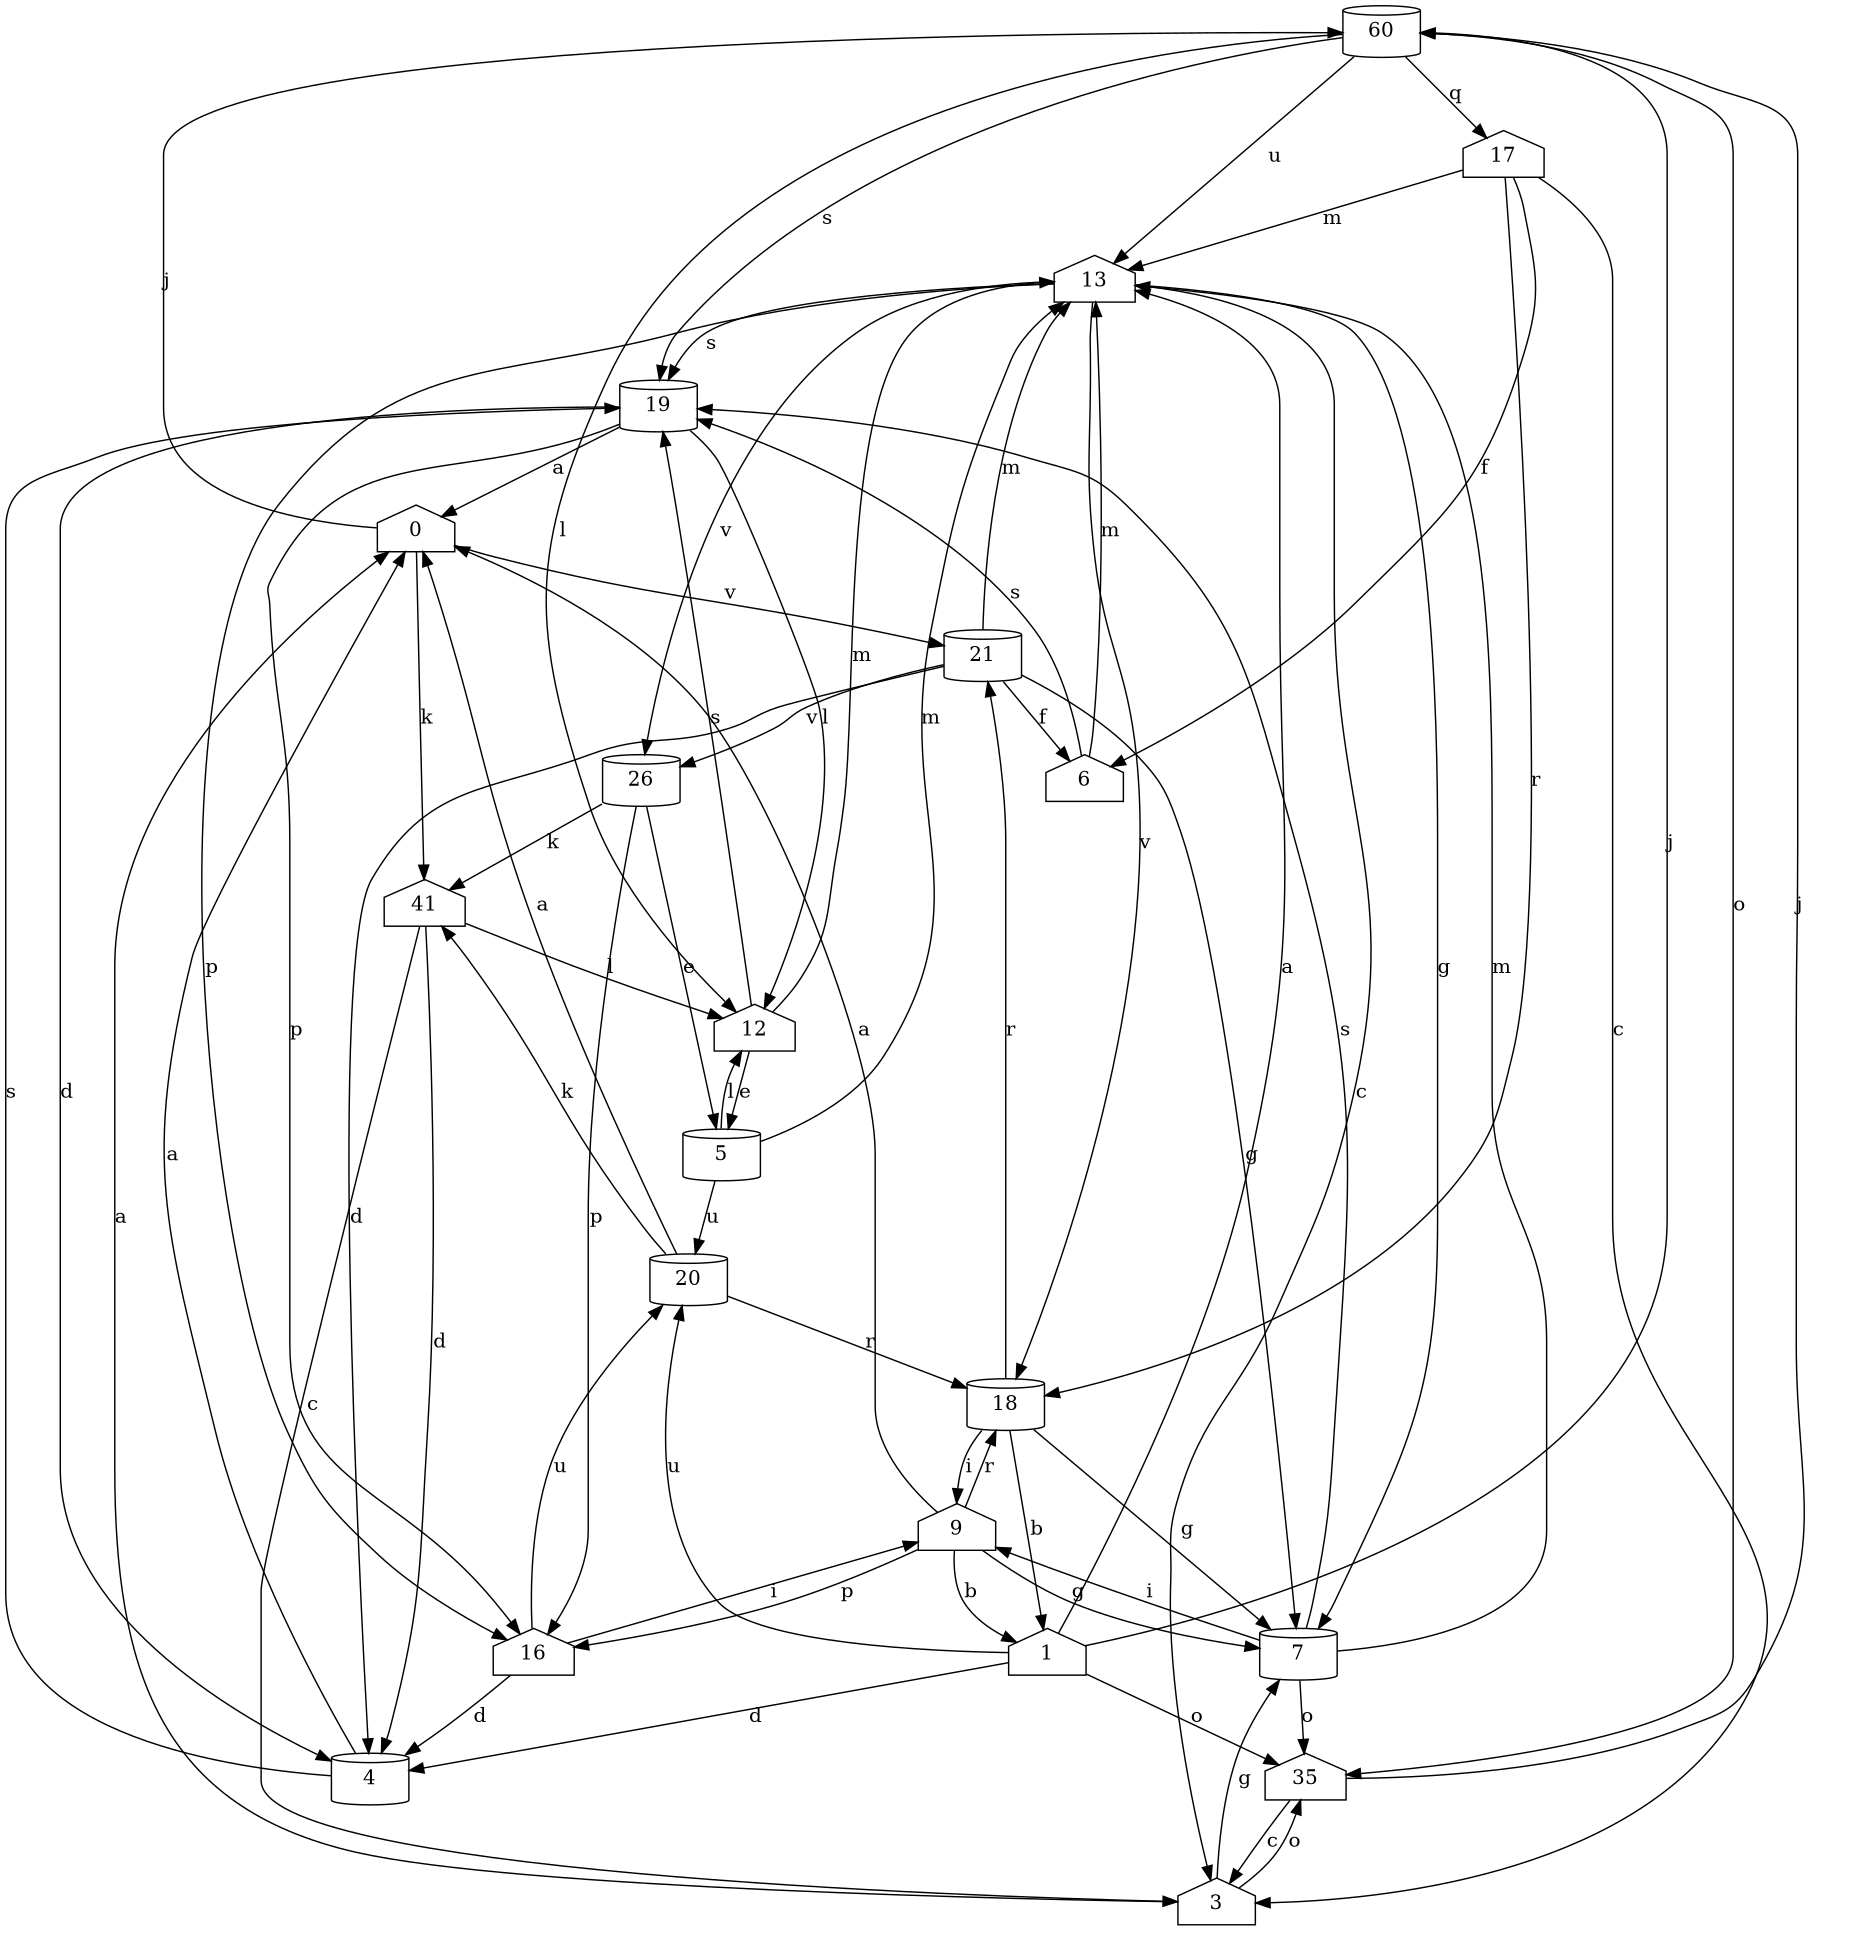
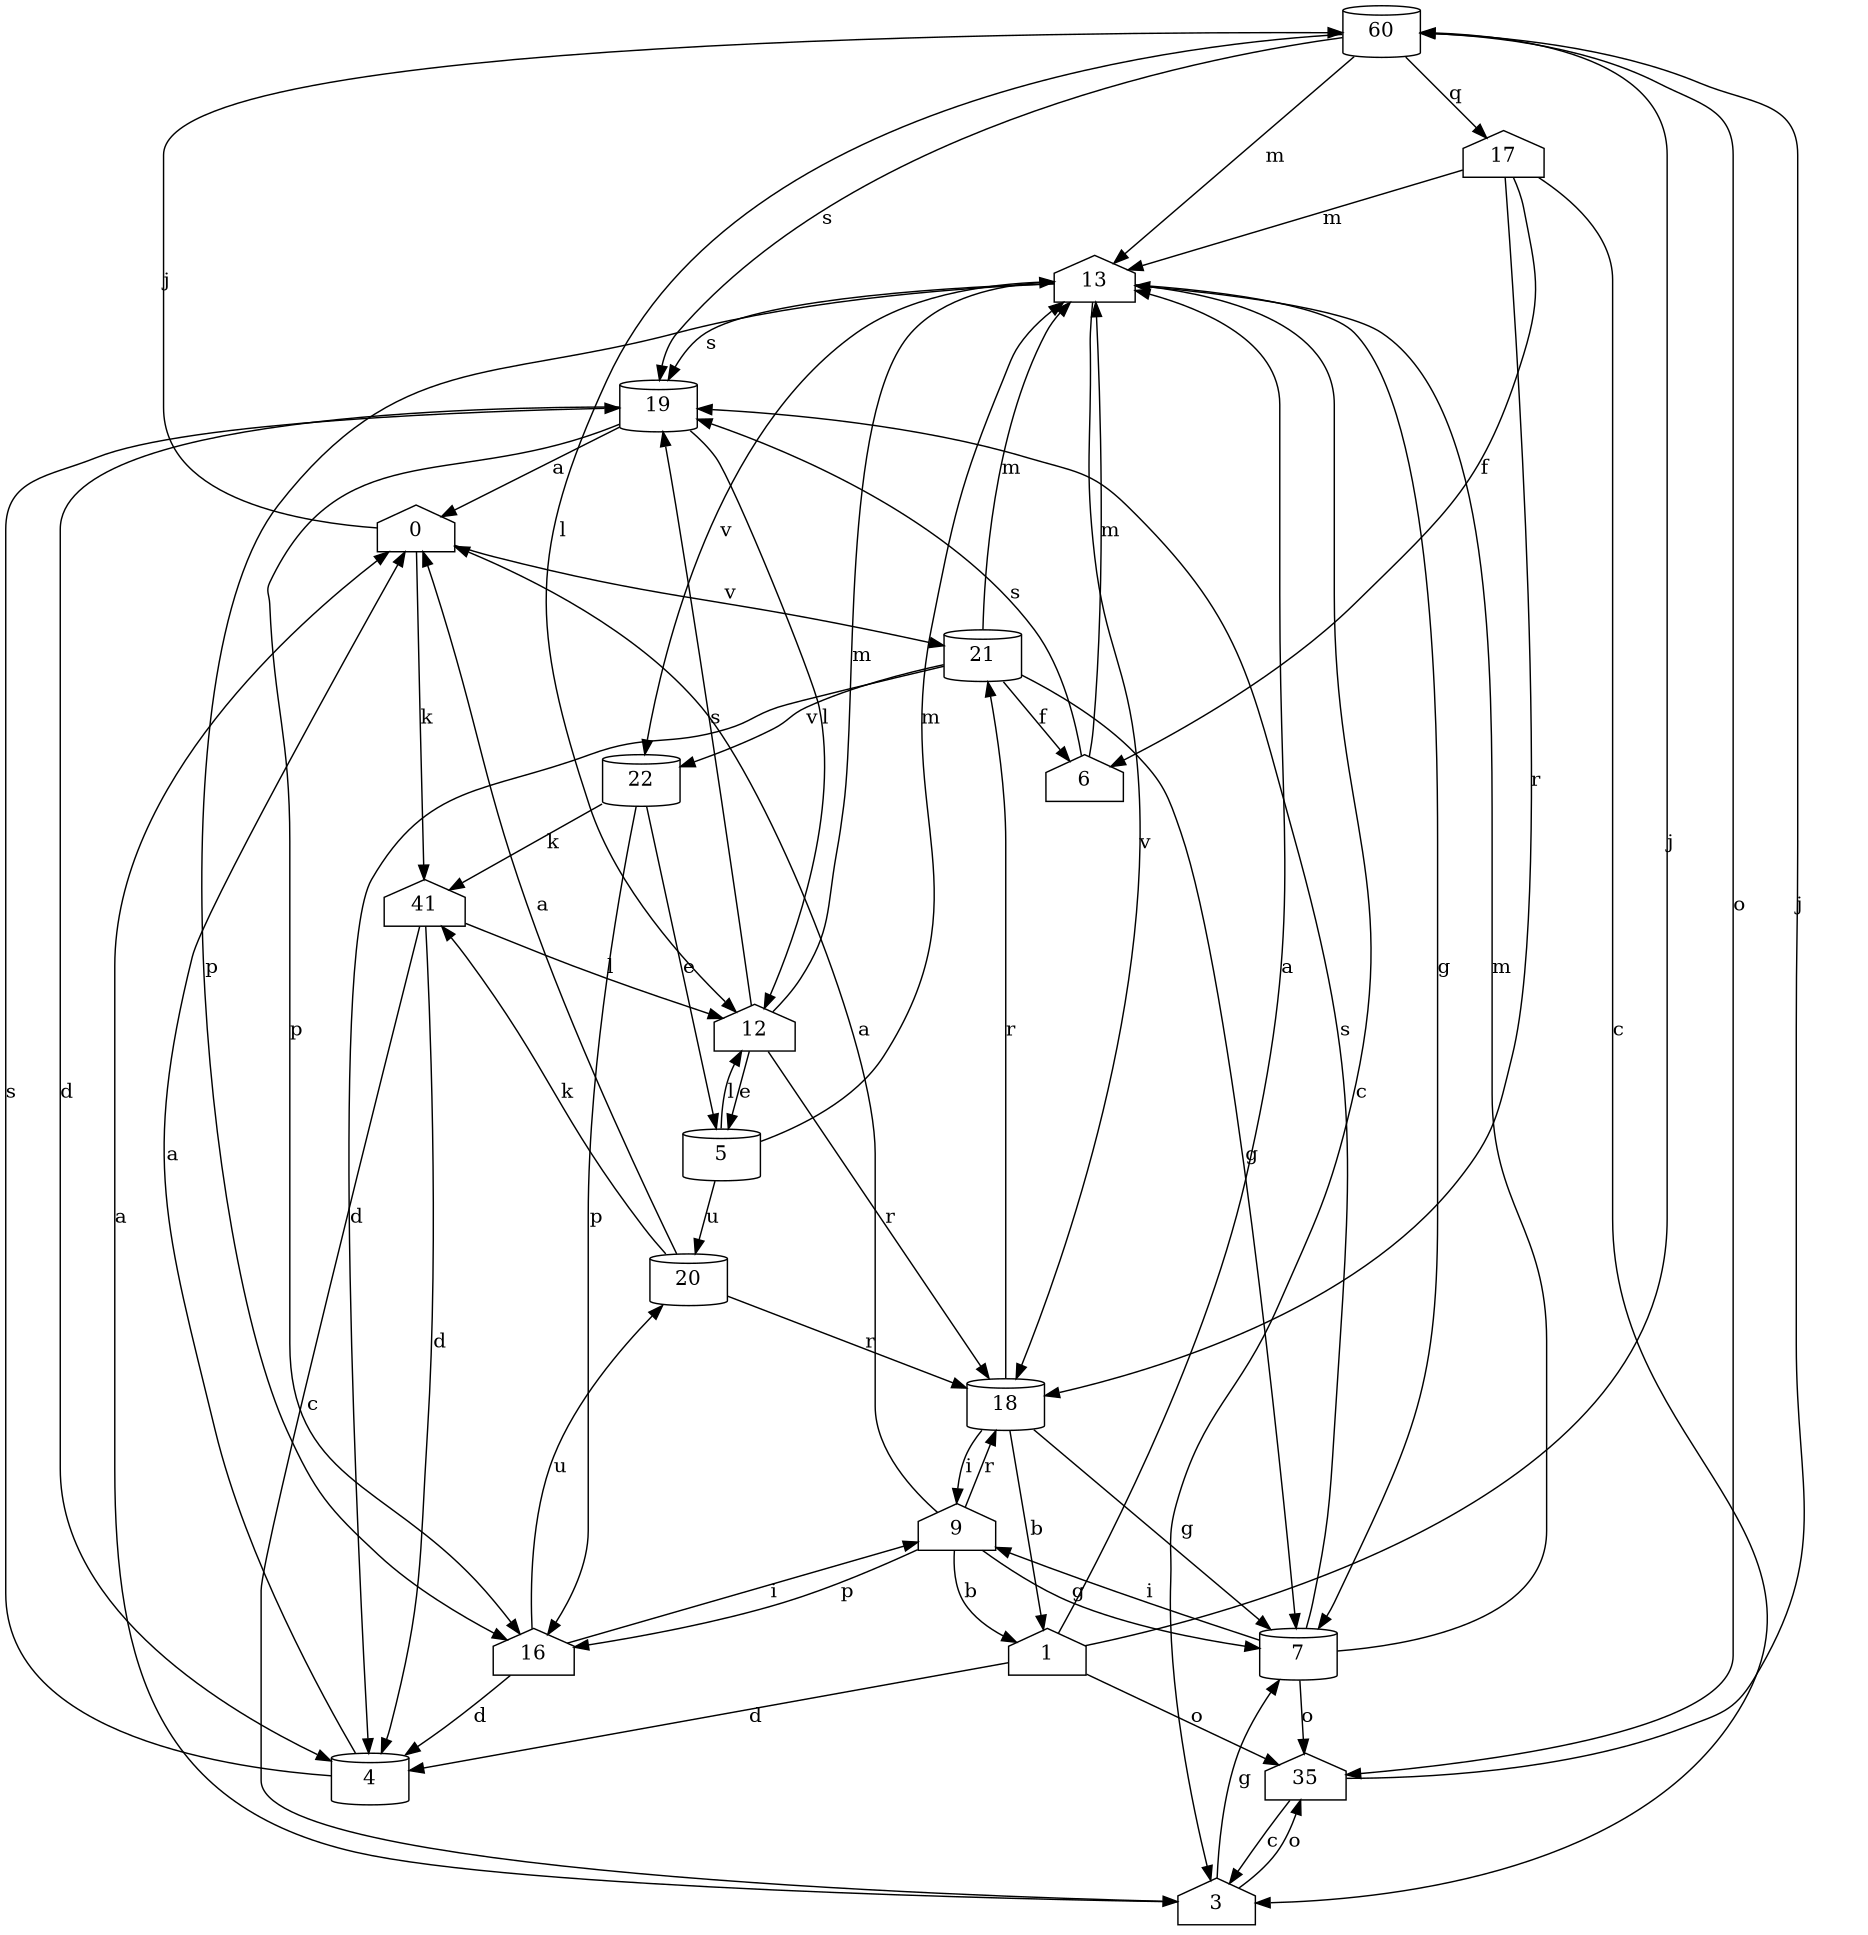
edge "60" -> "13": label "u" -> "m"
node "26": label "26" -> "22"
edge "12" -> "18": added, label "r"
edge "1" -> "20": removed, label "u"
